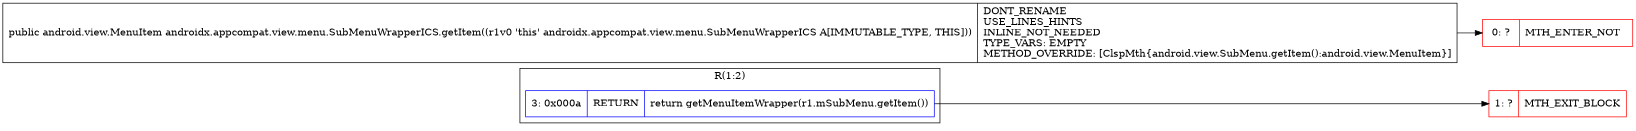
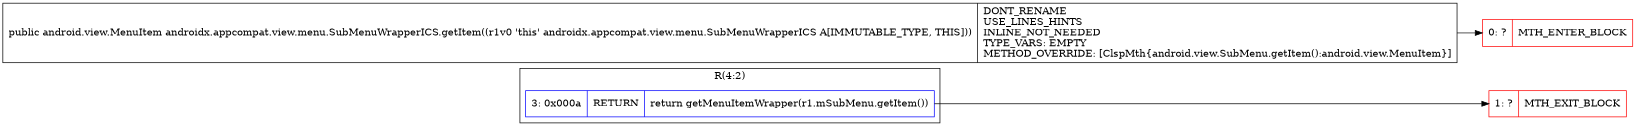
node "0: ?": text "MTH_ENTER_NOT" -> "MTH_ENTER_BLOCK"
cluster "R(1:2)": label "R(1:2)" -> "R(4:2)"
